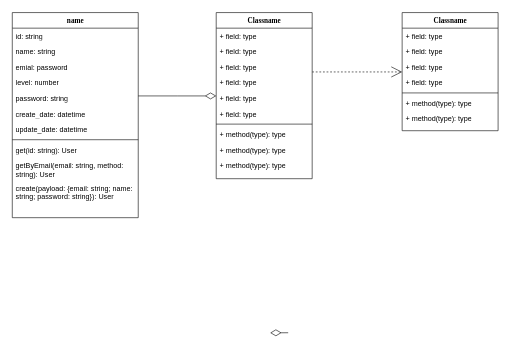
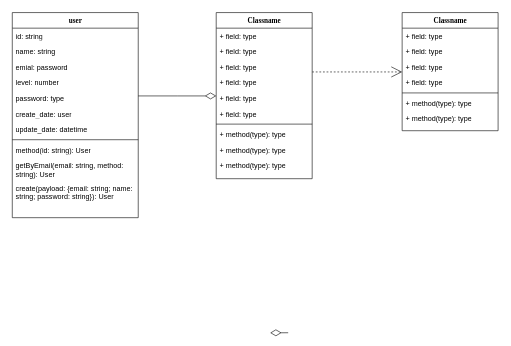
node "name": label "name" -> "user"
node "password: string": label "password: string" -> "password: type"
node "create_date: datetime": label "create_date: datetime" -> "create_date: user"
node "get(id: string): User": label "get(id: string): User" -> "method(id: string): User"
